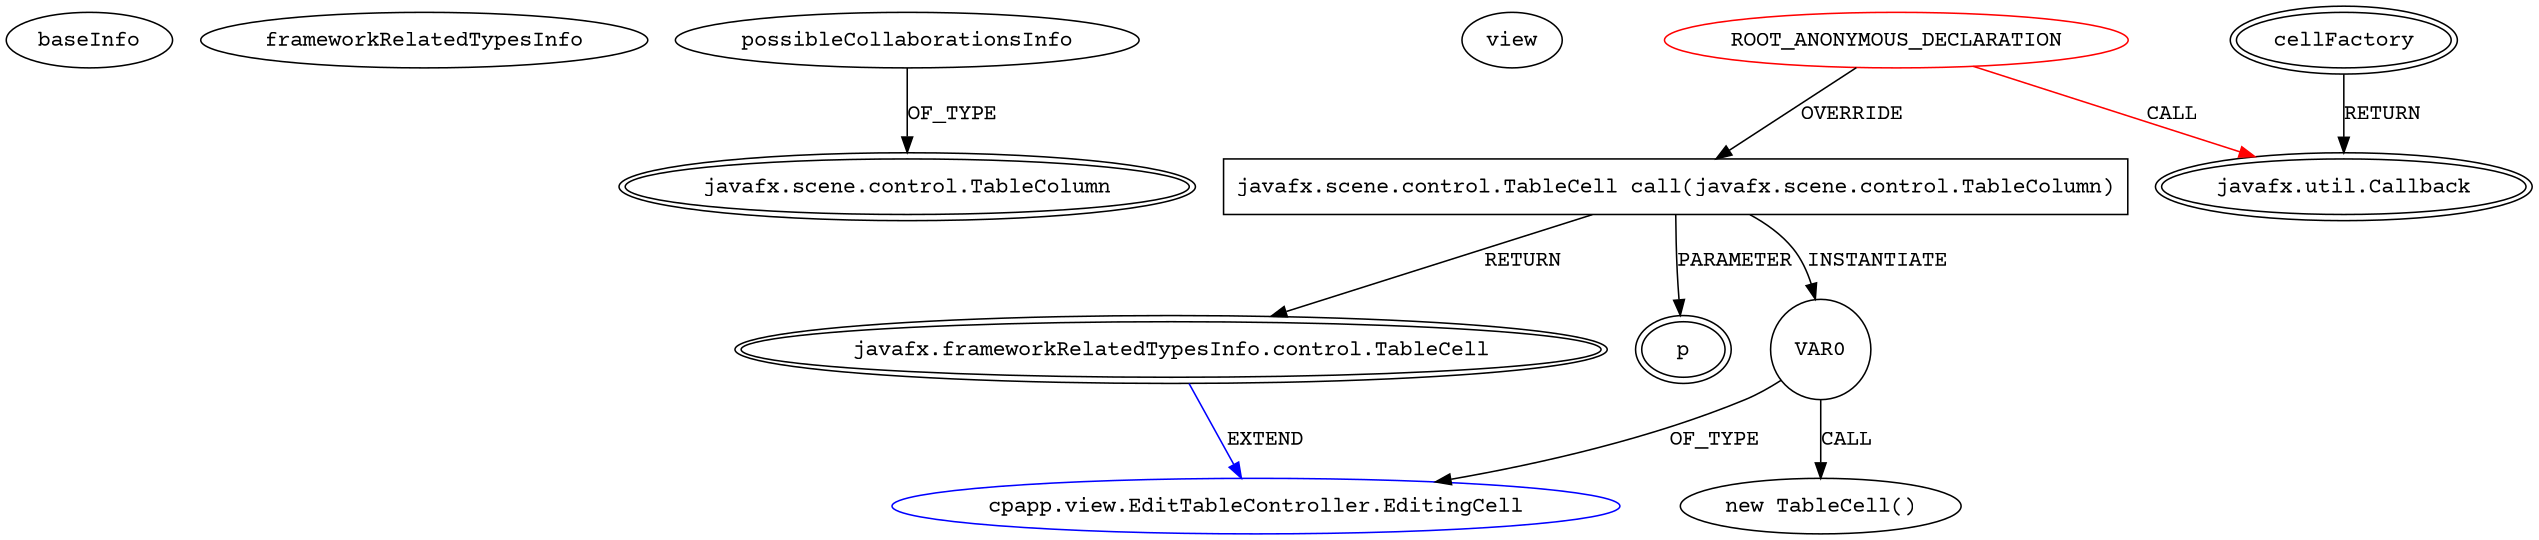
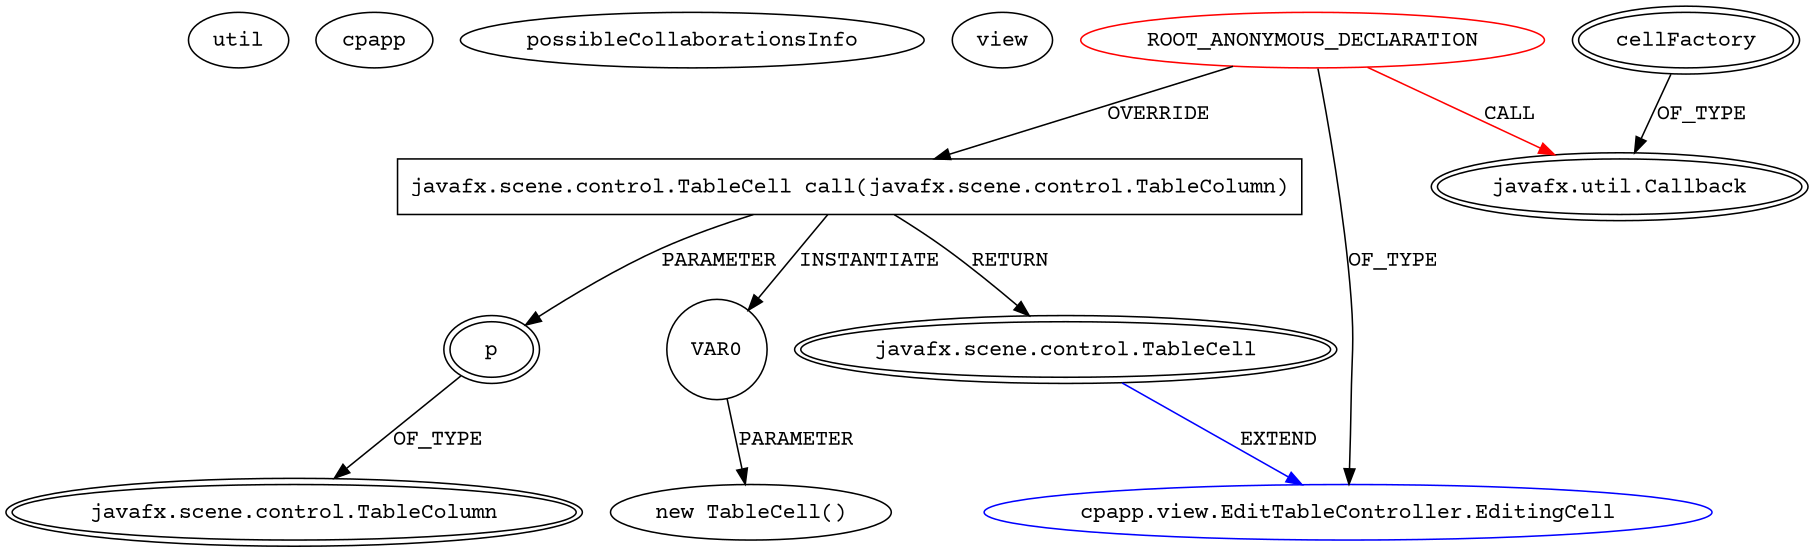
node "baseInfo": label "baseInfo" -> "util"
node "frameworkRelatedTypesInfo": label "frameworkRelatedTypesInfo" -> "cpapp"
edge "possibleCollaborationsInfo" -> "javafx.scene.control.TableColumn": now "p" -> "javafx.scene.control.TableColumn"
edge "cellFactory" -> "javafx.util.Callback": label "RETURN" -> "OF_TYPE"
node "javafx.frameworkRelatedTypesInfo.control.TableCell": label "javafx.frameworkRelatedTypesInfo.control.TableCell" -> "javafx.scene.control.TableCell"
edge "VAR0" -> "new TableCell()": label "CALL" -> "PARAMETER"
edge "VAR0" -> "cpapp.view.EditTableController.EditingCell": now "ROOT_ANONYMOUS_DECLARATION" -> "cpapp.view.EditTableController.EditingCell"
